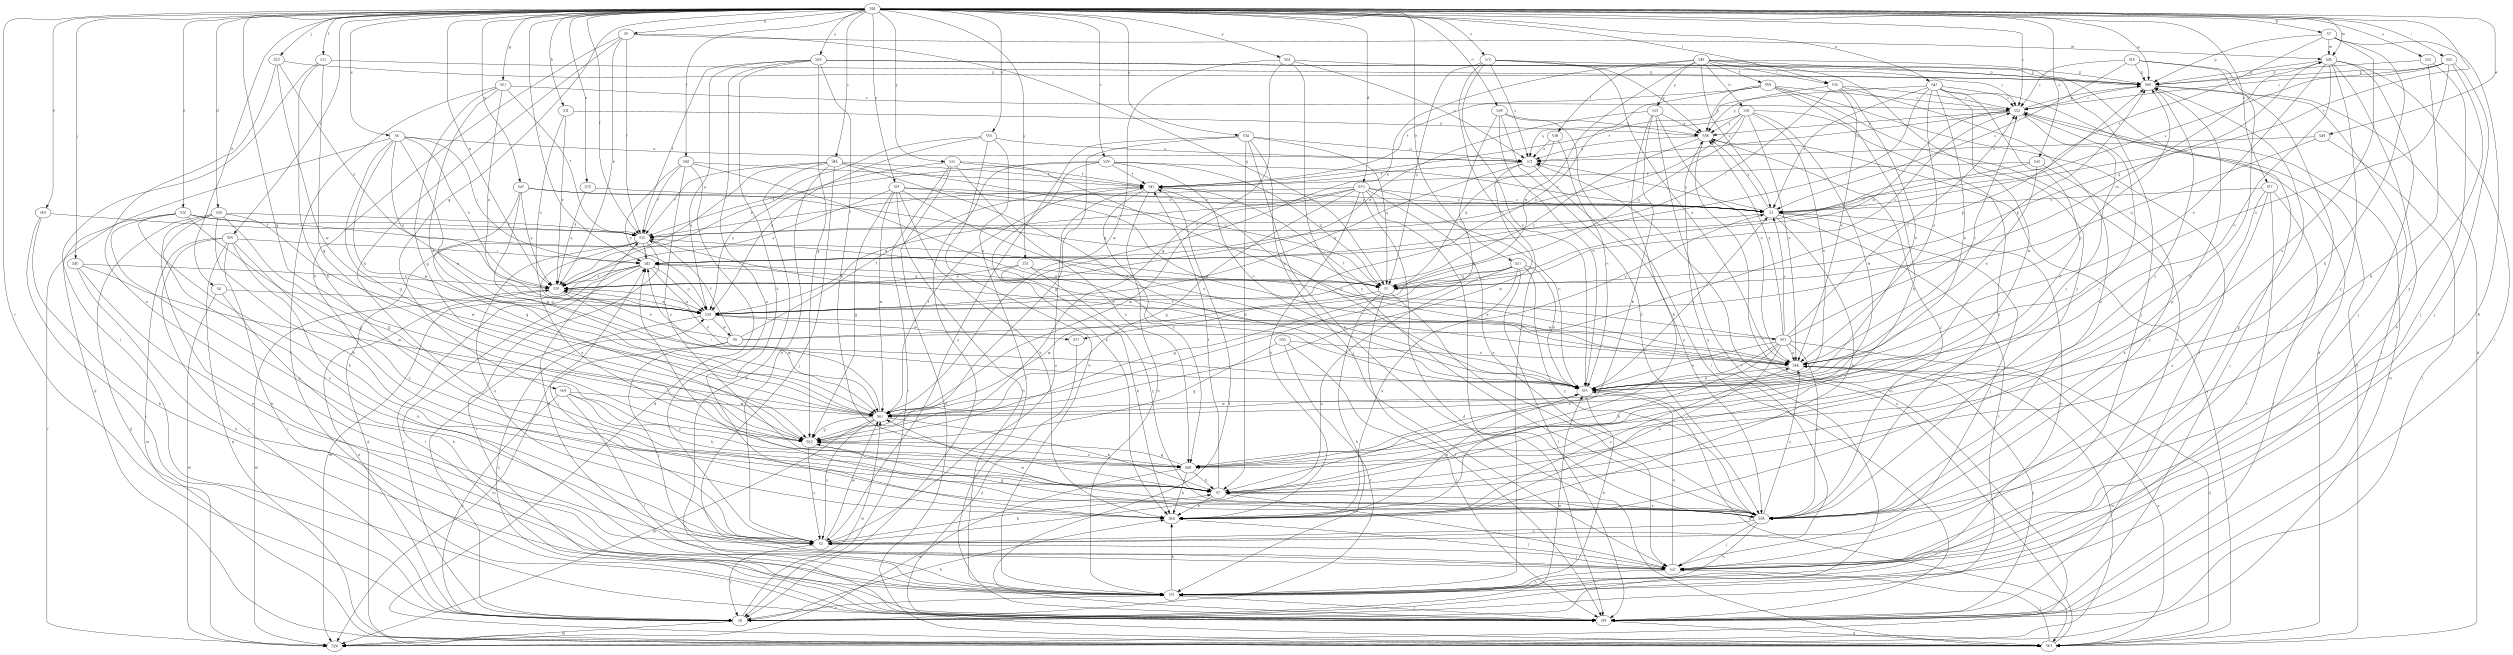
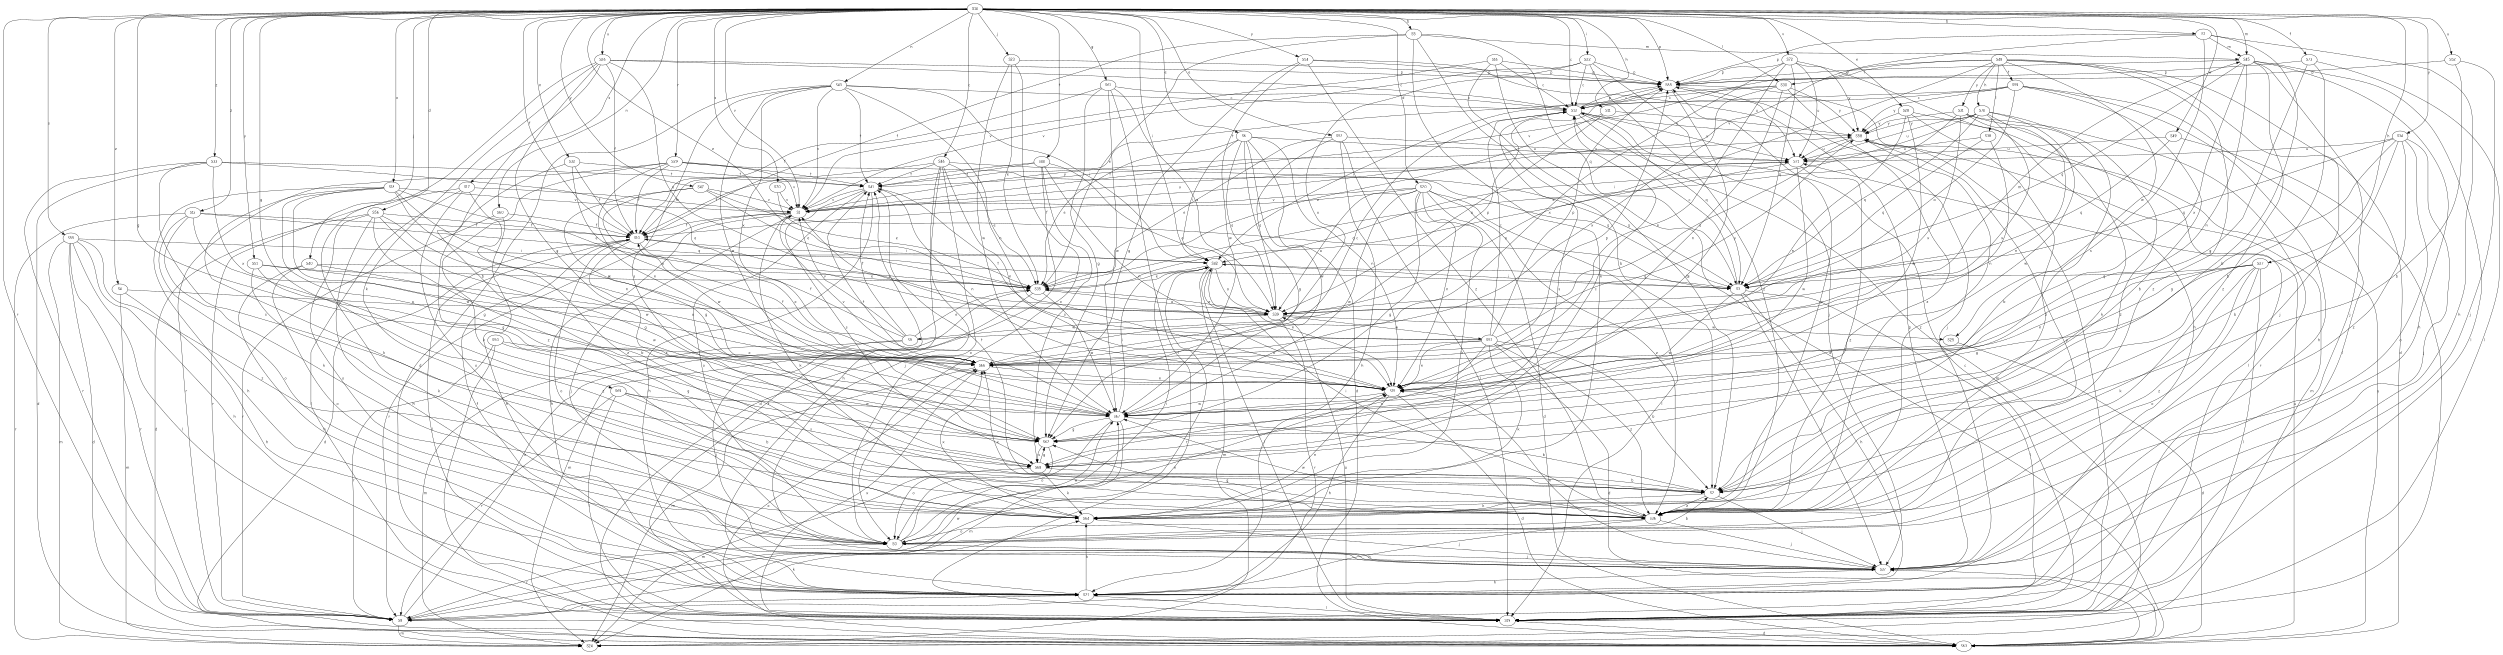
edge "S8" -> "S15": now "S0" -> "S15"
